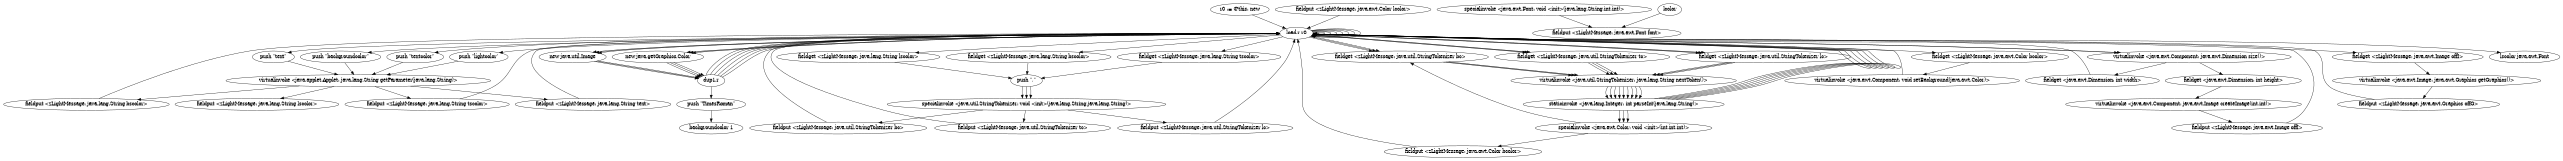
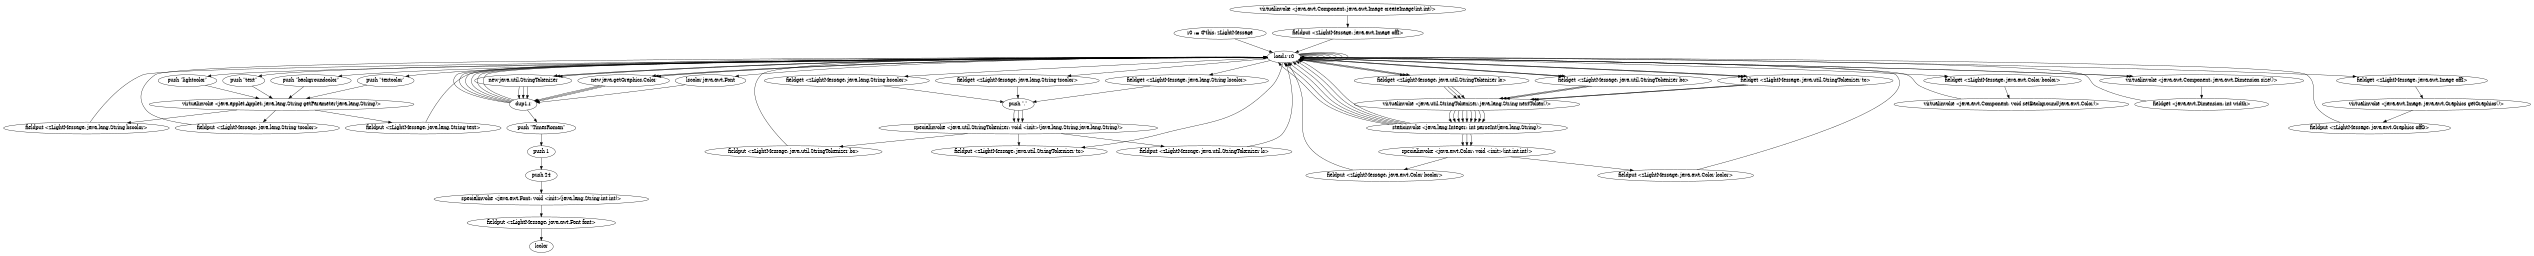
node "r0 := @this: new": label "r0 := @this: new" -> "r0 := @this: zLightMessage"
edge "lcolor" -> "fieldput <zLightMessage: java.awt.Font font>": reversed
node "new java.util.Image": label "new java.util.Image" -> "new java.util.StringTokenizer"
edge "fieldput <zLightMessage: java.util.StringTokenizer tc>" -> "load.r r0": reversed
node "fieldget <java.awt.Dimension: int height>": removed
edge "lscolor java.awt.Font" -> "dup1.r": added
edge "specialinvoke <java.awt.Color: void <init>(int,int,int)>" -> "fieldget <zLightMessage: java.util.StringTokenizer bc>": now "specialinvoke <java.awt.Color: void <init>(int,int,int)>" -> "fieldput <zLightMessage: java.awt.Color lcolor>"
node "fieldput <zLightMessage: java.lang.String lscolor>": removed
node "backgroundcolor 1": label "backgroundcolor 1" -> "push 1"
node "push 24": added
